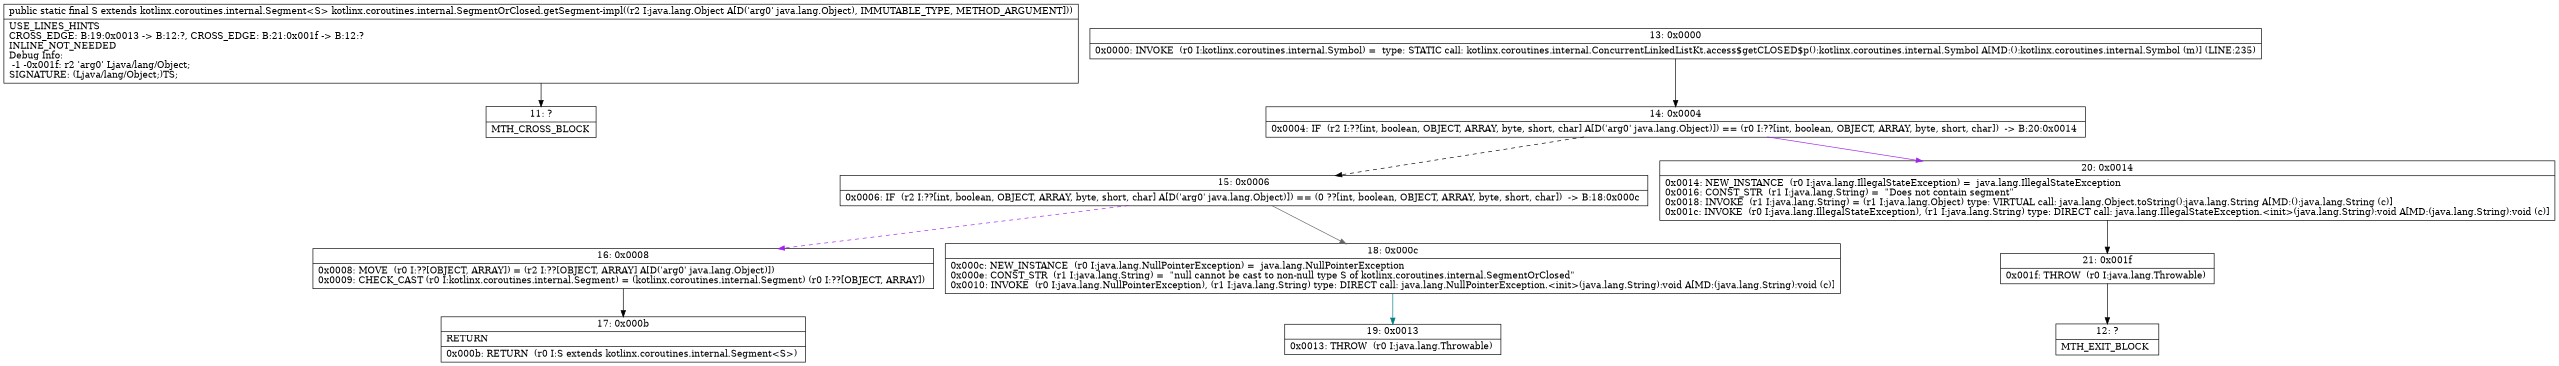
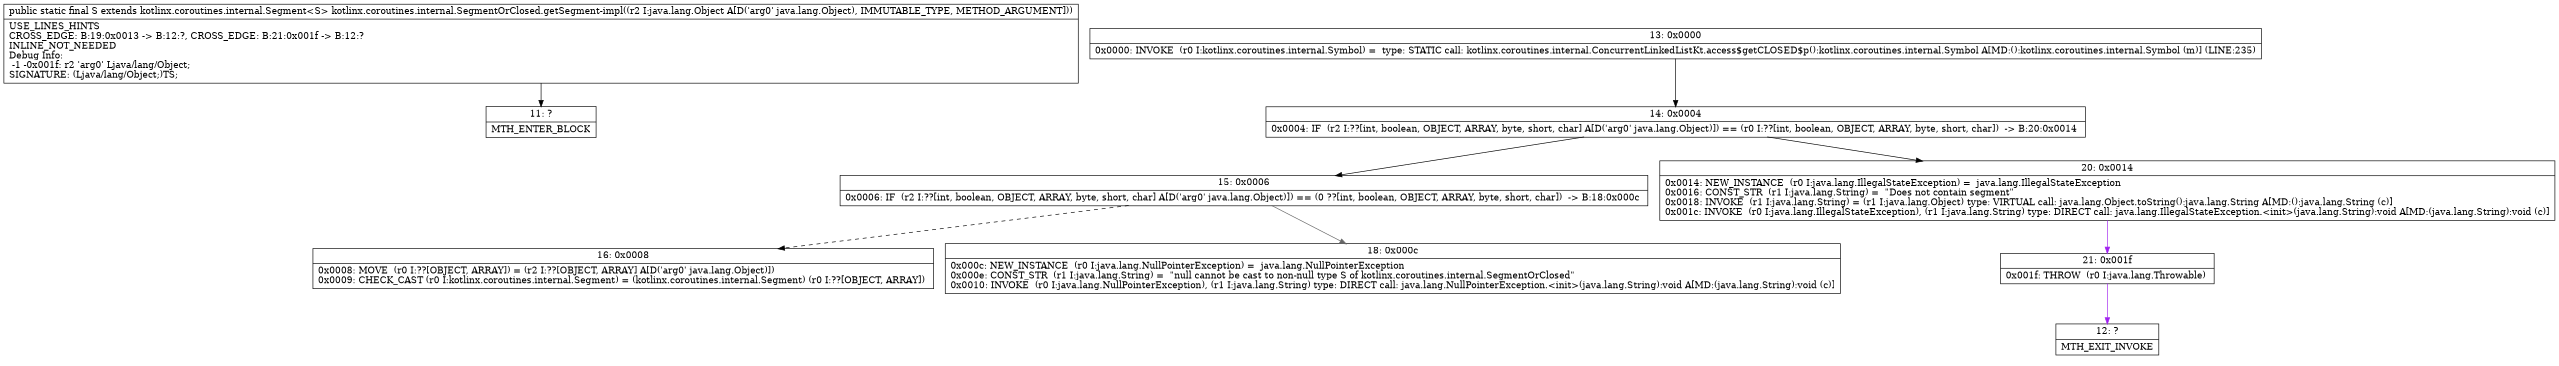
node "11: ?": text "MTH_CROSS_BLOCK" -> "MTH_ENTER_BLOCK"
edge "14: 0x0004" -> "20: 0x0014": color purple -> black
edge "14: 0x0004" -> "15: 0x0006": style dashed -> solid
edge "15: 0x0006" -> "16: 0x0008": color purple -> black
edge "20: 0x0014" -> "21: 0x001f": color black -> purple
edge "21: 0x001f" -> "12: ?": color black -> purple
node "17: 0x000b": removed
node "19: 0x0013": removed
node "12: ?": text "MTH_EXIT_BLOCK" -> "MTH_EXIT_INVOKE"
